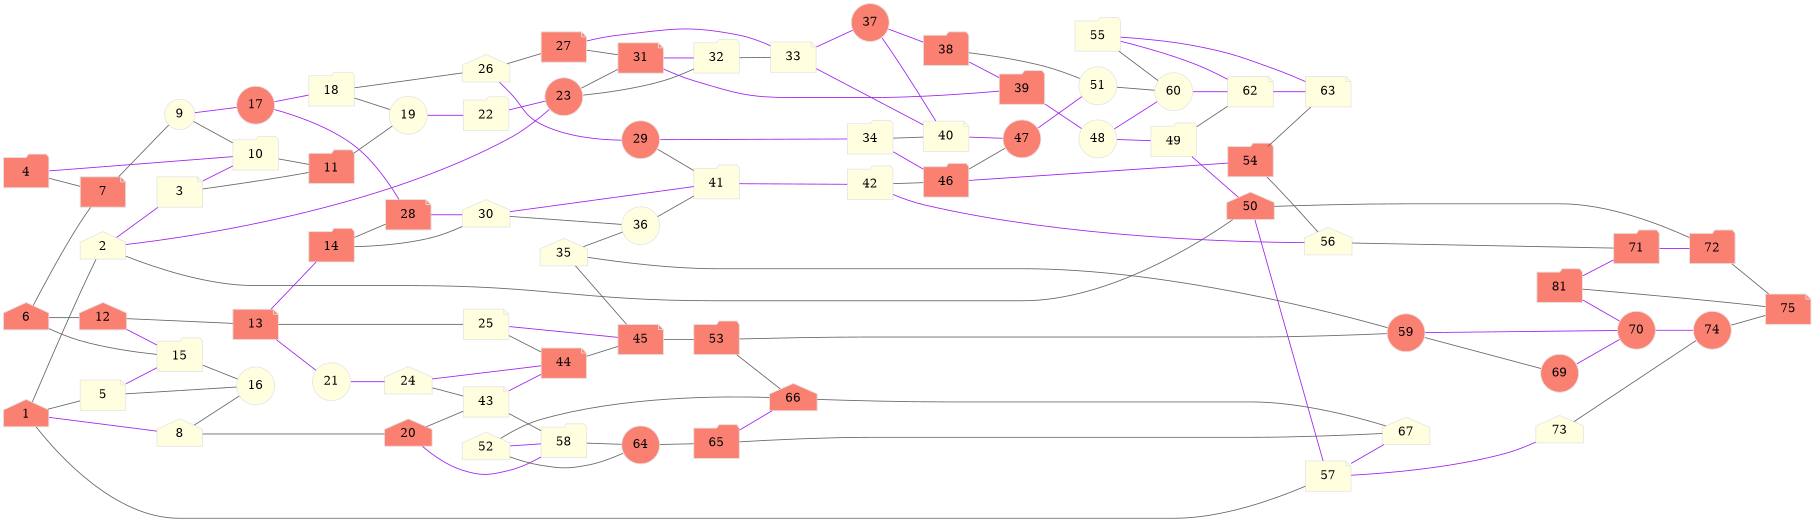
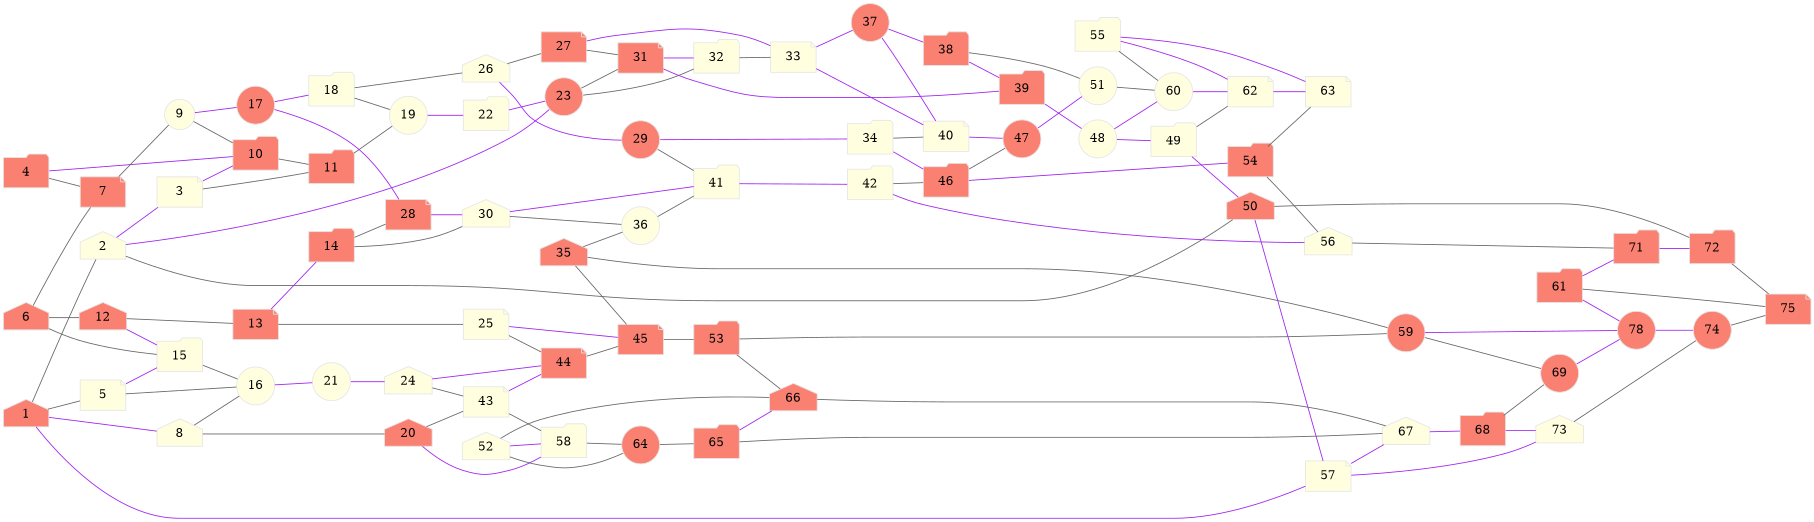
node "10": fillcolor lightyellow -> salmon
node "35": fillcolor lightyellow -> salmon
node "81": label "81" -> "61"
node "70": label "70" -> "78"
edge "13" -- "21": now "16" -- "21"
node "68": added
edge "1" -- "57": color gray40 -> purple
